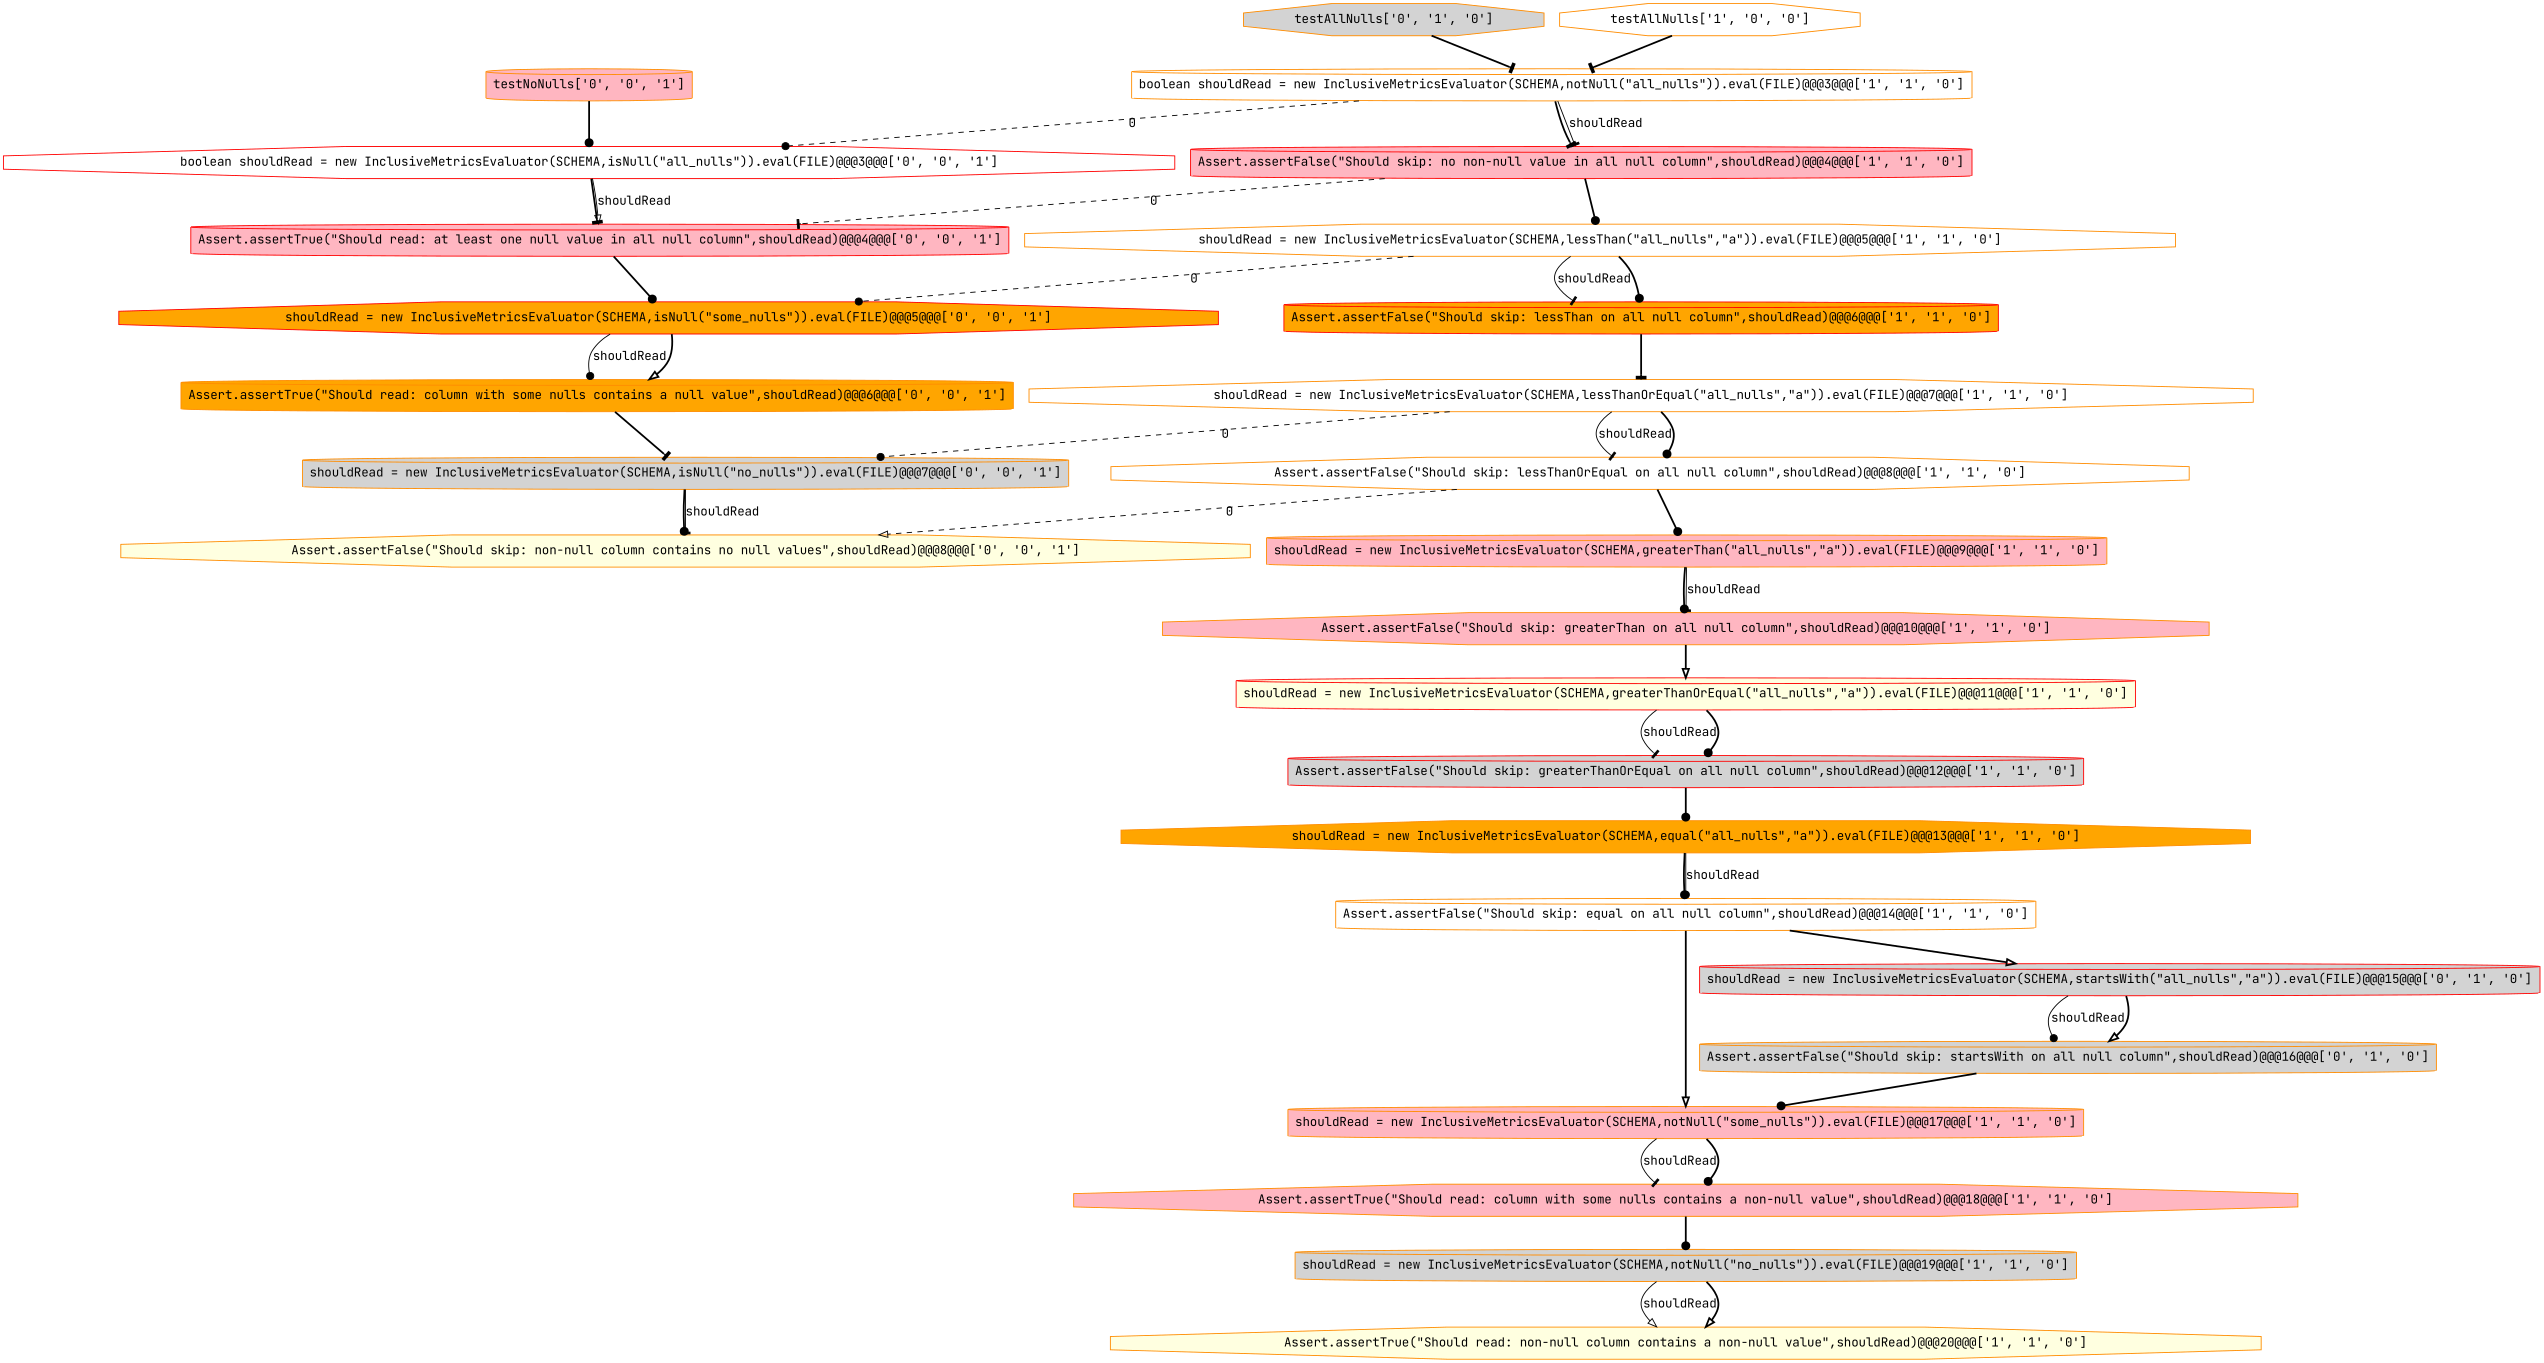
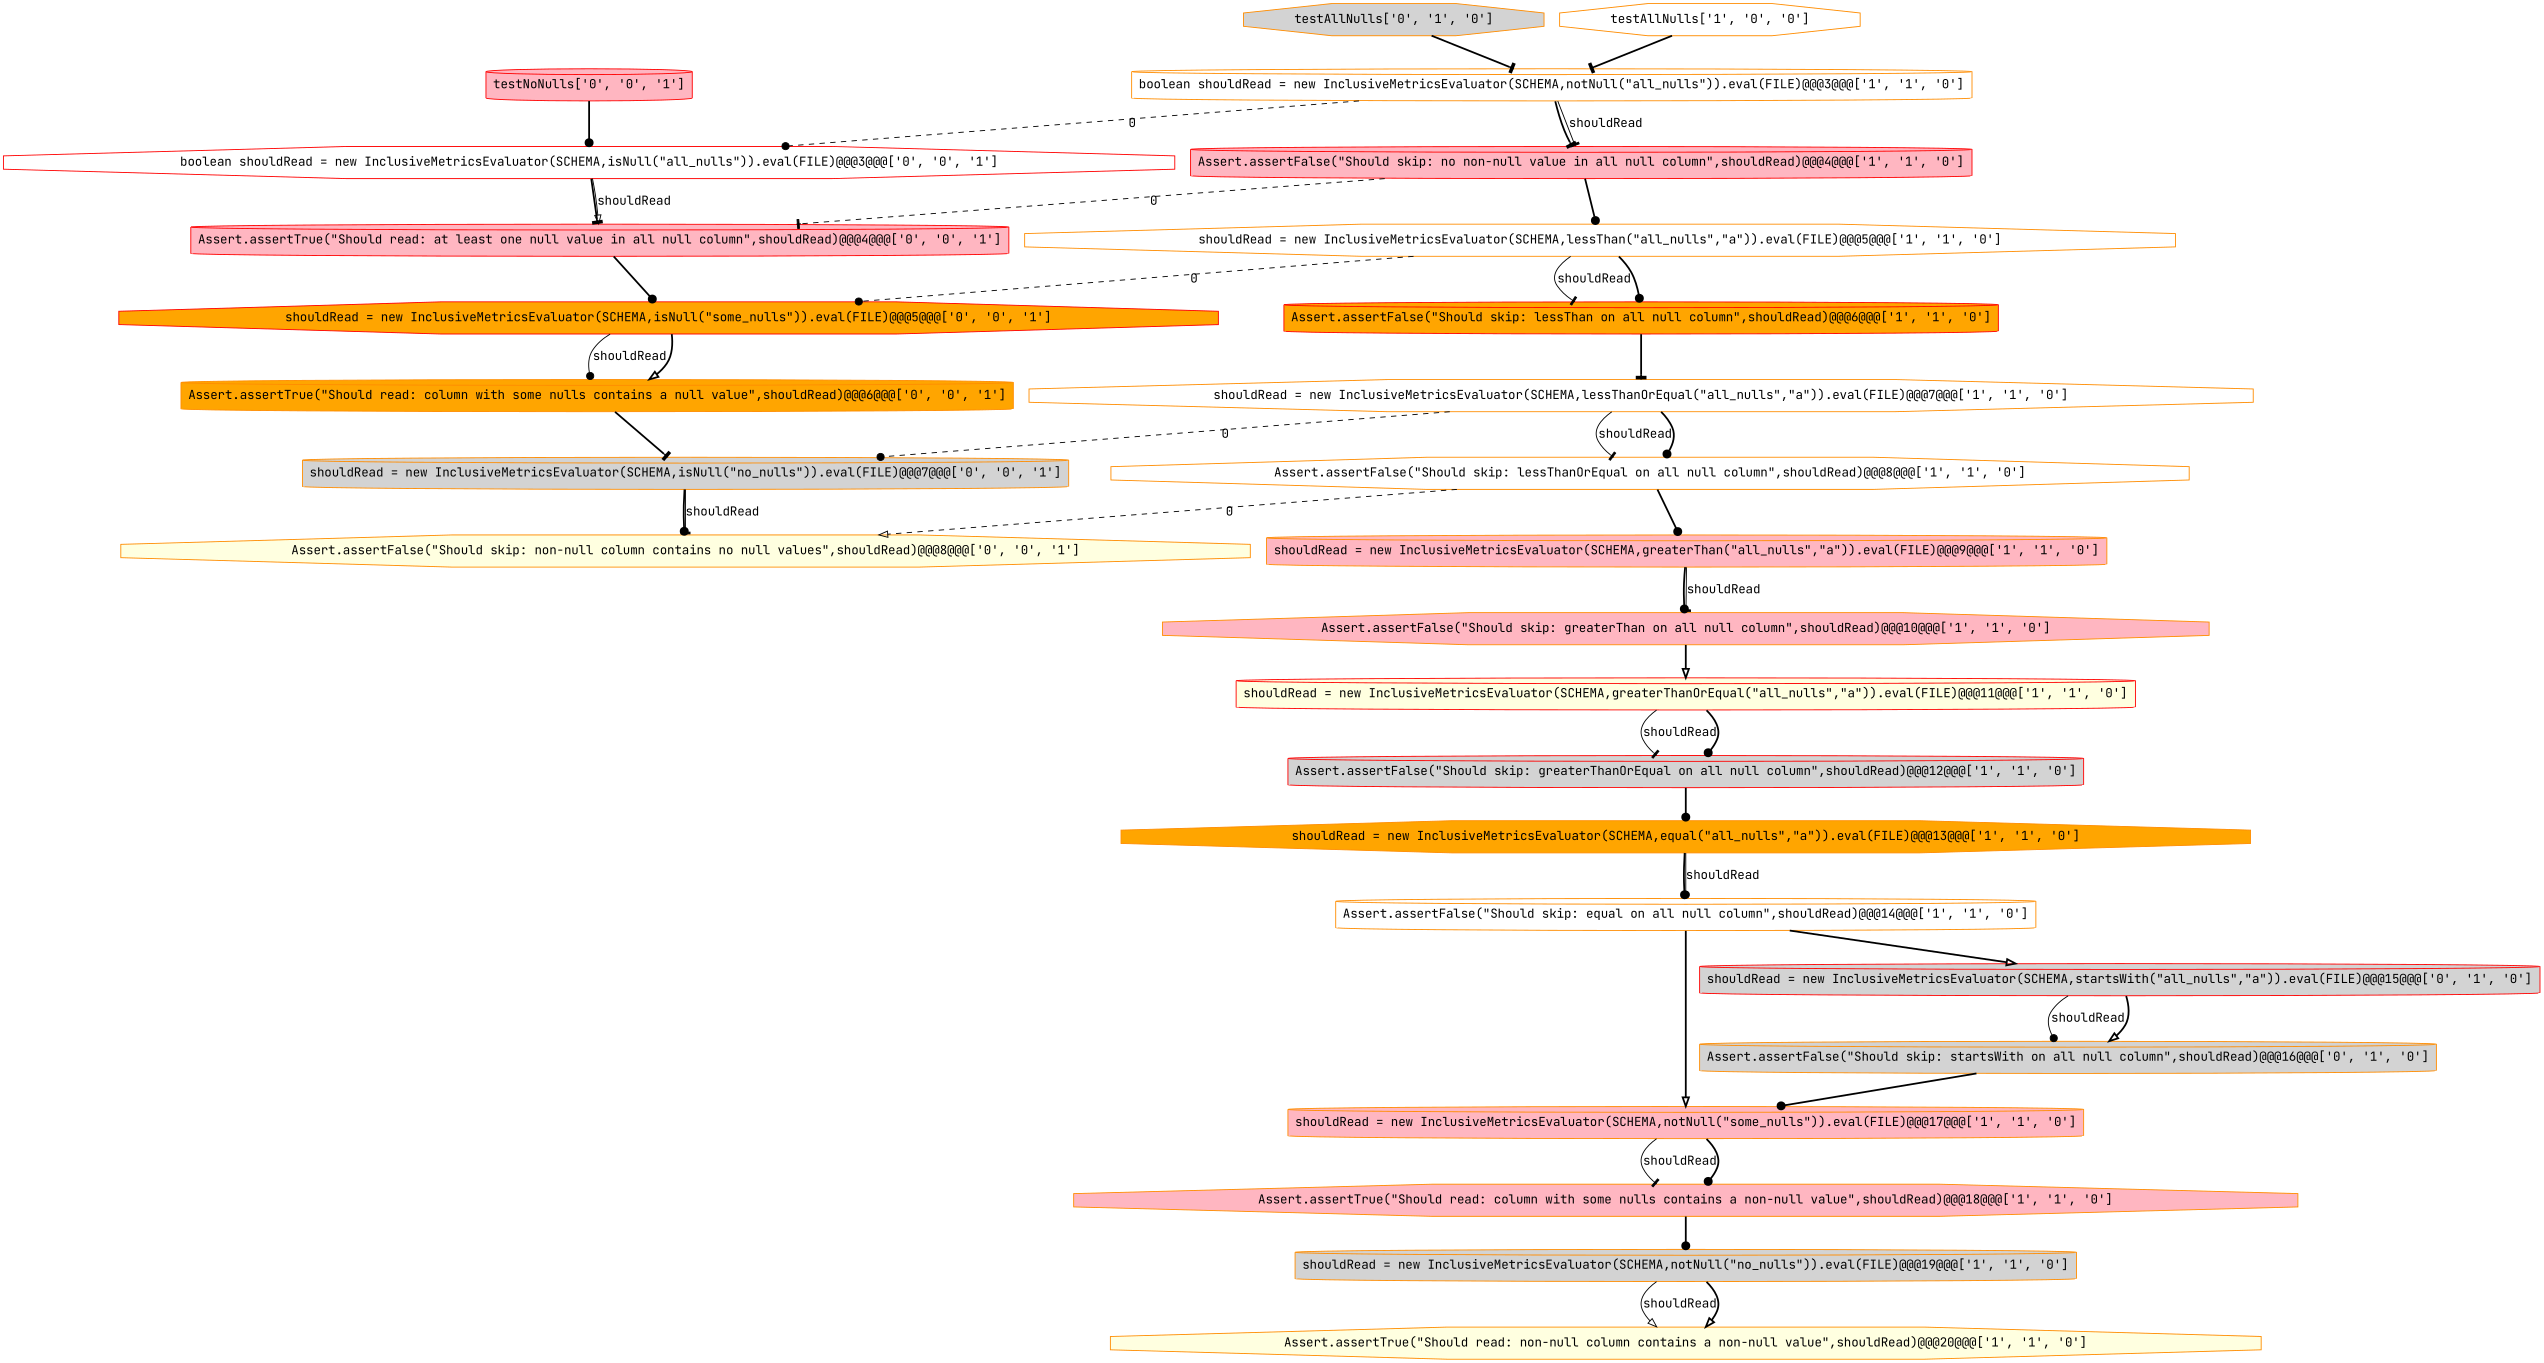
node "testNoNulls['0', '0', '1']": color darkorange -> red
